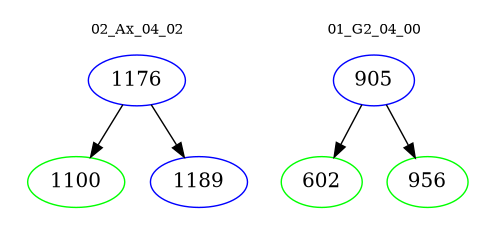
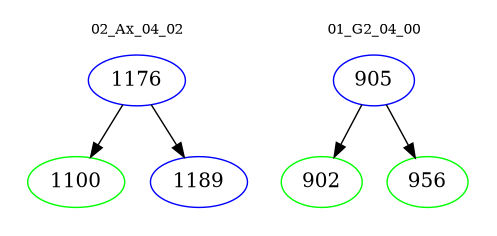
node "602": label "602" -> "902"
